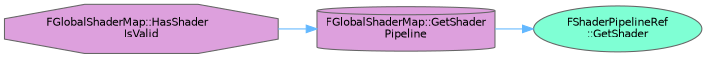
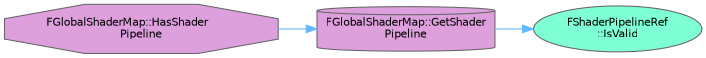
node "FGlobalShaderMap::HasShader IsValid": label "FGlobalShaderMap::HasShader IsValid" -> "FGlobalShaderMap::HasShader Pipeline"
node "FShaderPipelineRef ::GetShader": label "FShaderPipelineRef ::GetShader" -> "FShaderPipelineRef ::IsValid"
